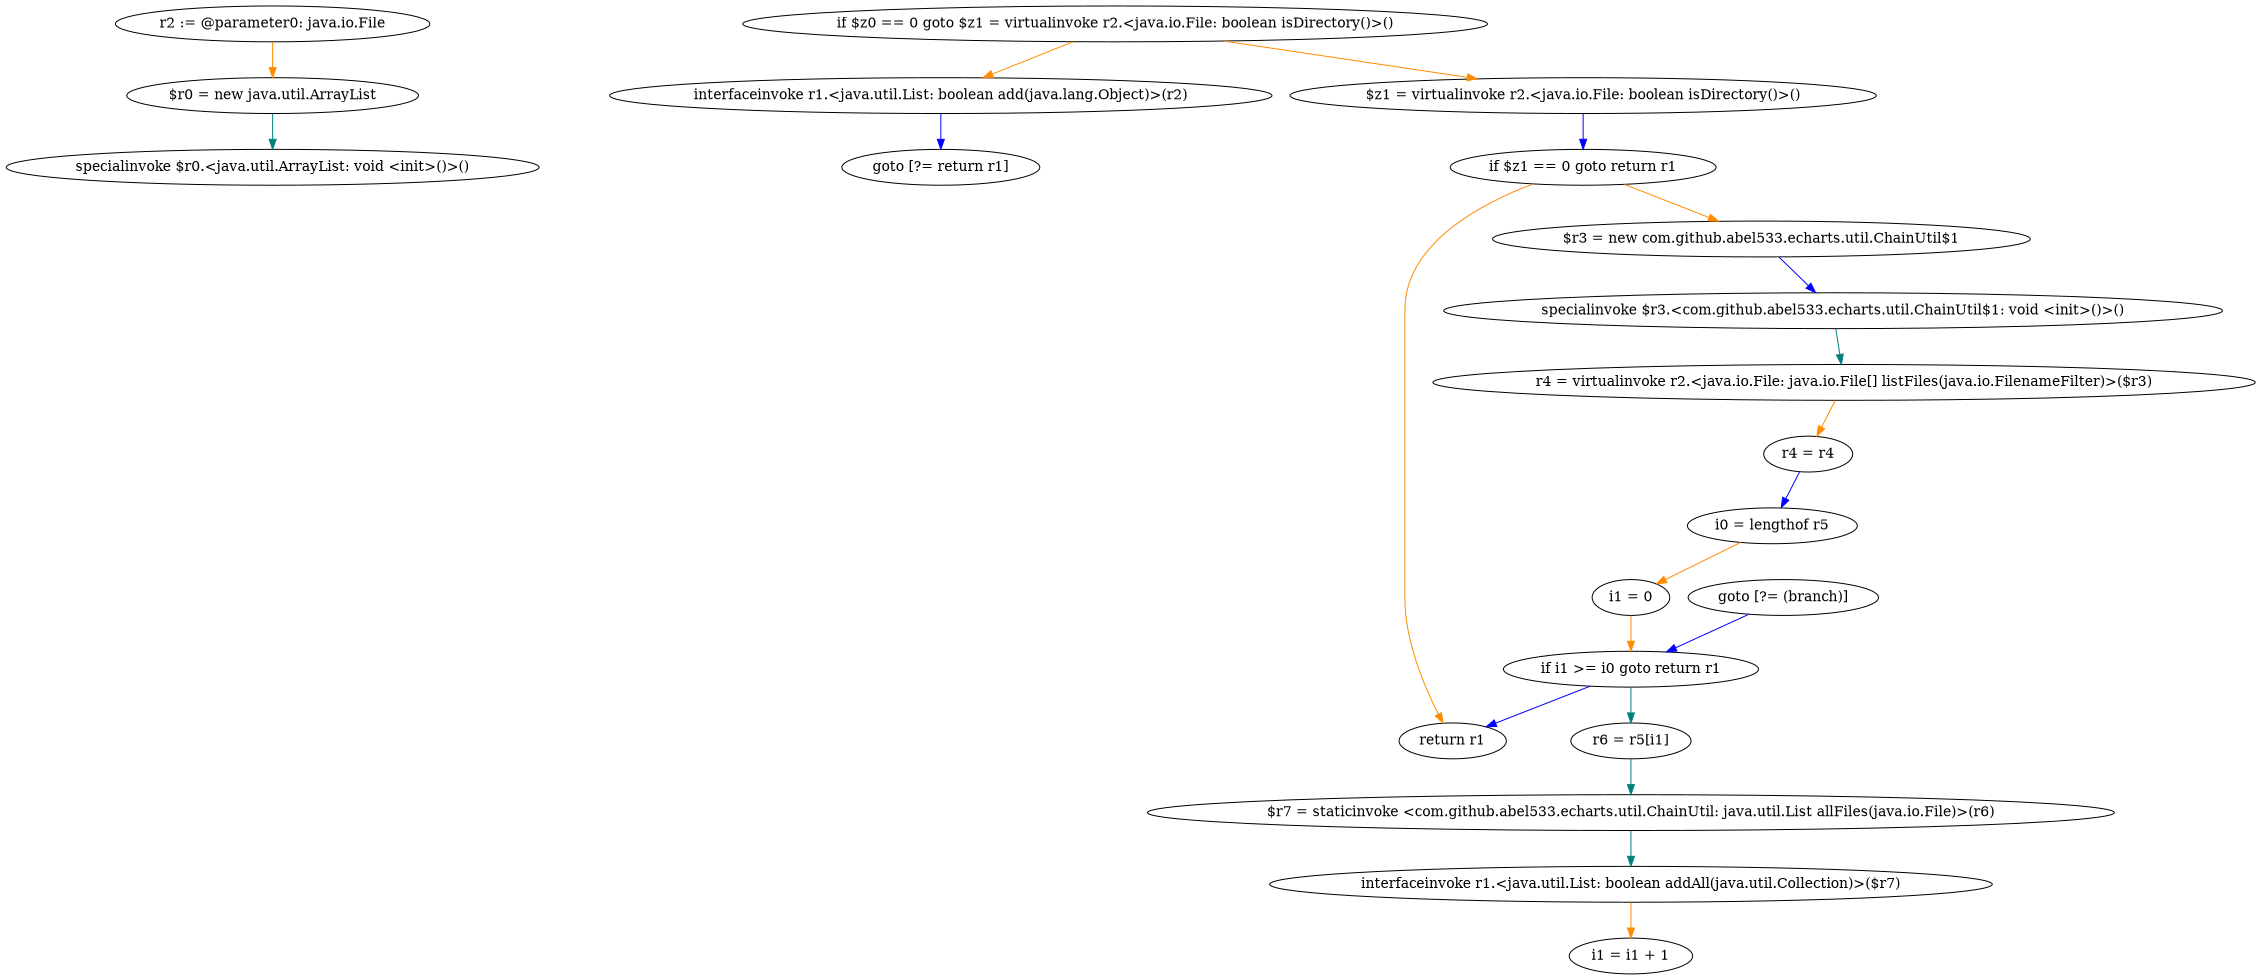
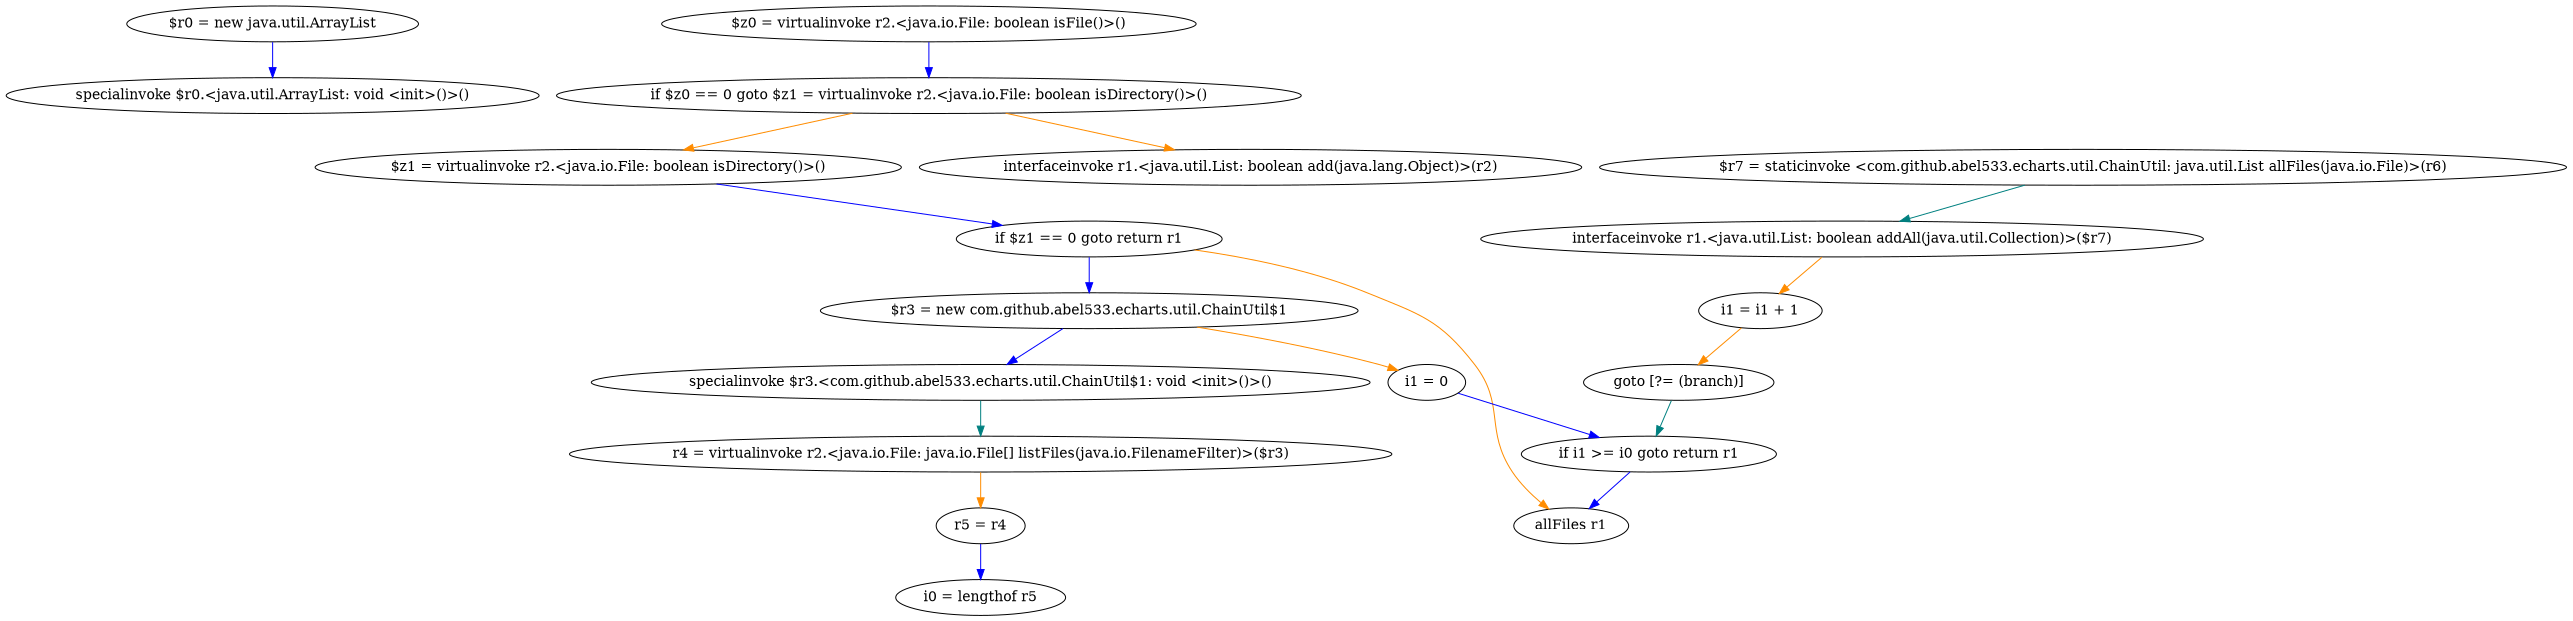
node "r2 := @parameter0: java.io.File": removed
node "$z0 = virtualinvoke r2.<java.io.File: boolean isFile()>()": added
edge "$r0 = new java.util.ArrayList" -> "specialinvoke $r0.<java.util.ArrayList: void <init>()>()": color teal -> blue
node "goto [?= return r1]": removed
edge "if $z1 == 0 goto return r1" -> "$r3 = new com.github.abel533.echarts.util.ChainUtil$1": color darkorange -> blue
edge "i1 = i1 + 1" -> "goto [?= (branch)]": added
node "r4 = r4": label "r4 = r4" -> "r5 = r4"
edge "i0 = lengthof r5" -> "i1 = 0": now "$r3 = new com.github.abel533.echarts.util.ChainUtil$1" -> "i1 = 0"
edge "i1 = 0" -> "if i1 >= i0 goto return r1": color darkorange -> blue
edge "goto [?= (branch)]" -> "if i1 >= i0 goto return r1": color blue -> teal
node "return r1": label "return r1" -> "allFiles r1"
node "r6 = r5[i1]": removed
